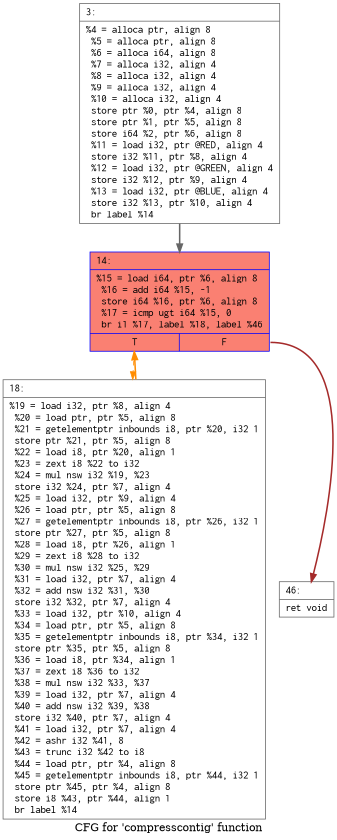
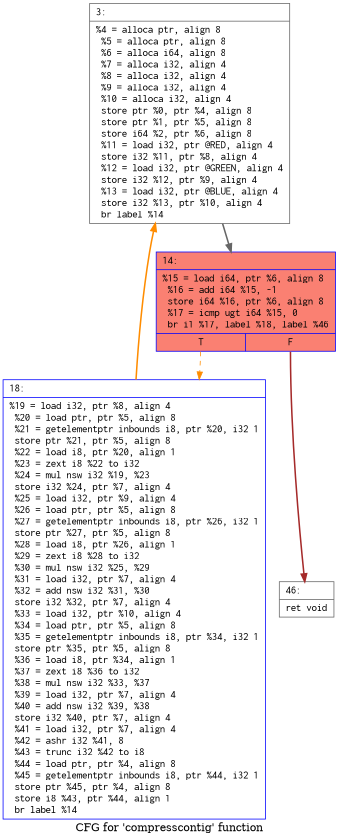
edge "18:" -> "14:": now "18:" -> "3:"
node "18:": color gray40 -> blue
